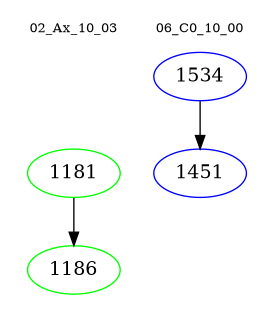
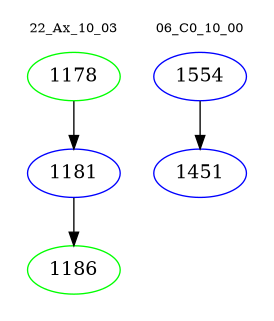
cluster "02_Ax_10_03": label "02_Ax_10_03" -> "22_Ax_10_03"
node "1178": added
node "1534": label "1534" -> "1554"
node "1181": color green -> blue
